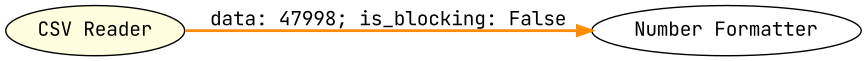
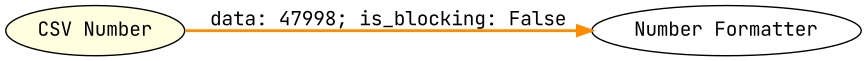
node "CSV Reader": label "CSV Reader" -> "CSV Number"
